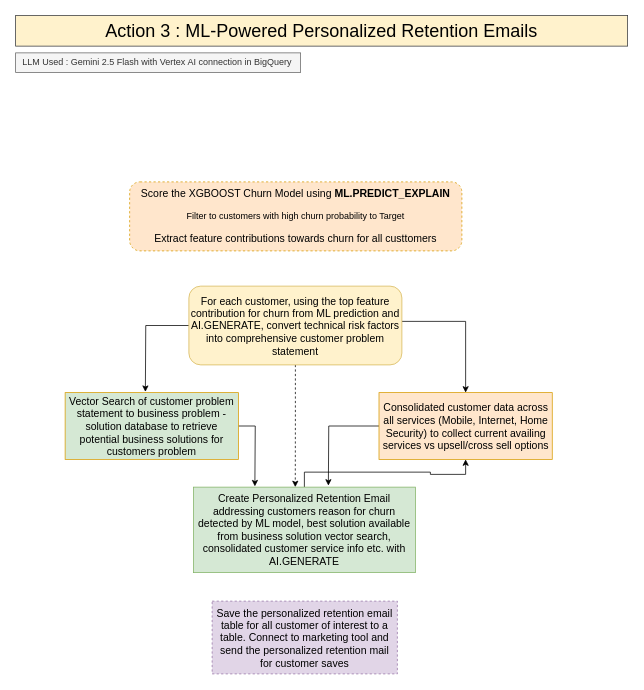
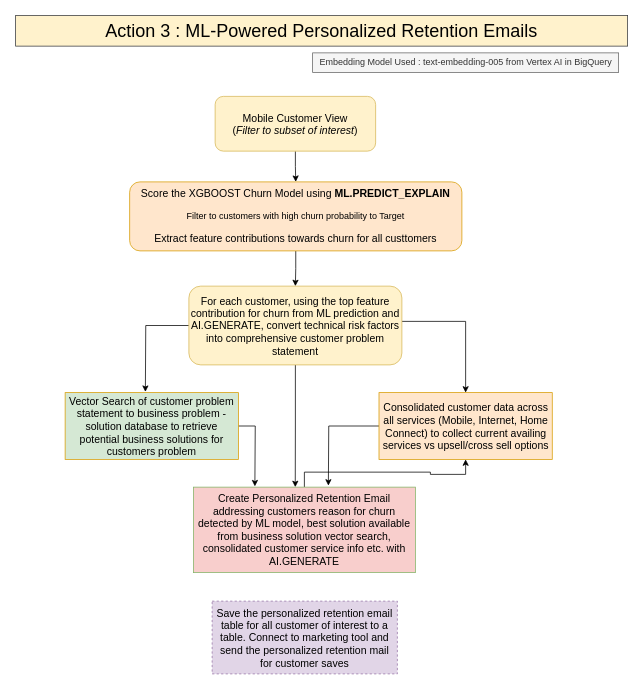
node "LLM Used : Gemini 2.5 Flash with Vertex AI connection in BigQuery": removed
node "Embedding Model Used : text-embedding-005 from Vertex AI in BigQuery": added
node "Mobile Customer View (Filter to subset of interest)": added
edge "Mobile Customer View (Filter to subset of interest)" -> "Score the XGBOOST Churn Model using ML.PREDICT_EXPLAIN Filter to customers with high churn probability to Target Extract feature contributions towards churn for all custtomers": added
node "Score the XGBOOST Churn Model using ML.PREDICT_EXPLAIN Filter to customers with high churn probability to Target Extract feature contributions towards churn for all custtomers": style dashed -> solid
edge "Score the XGBOOST Churn Model using ML.PREDICT_EXPLAIN Filter to customers with high churn probability to Target Extract feature contributions towards churn for all custtomers" -> "For each customer, using the top feature contribution for churn from ML prediction and AI.GENERATE, convert technical risk factors into comprehensive customer problem statement": added
edge "For each customer, using the top feature contribution for churn from ML prediction and AI.GENERATE, convert technical risk factors into comprehensive customer problem statement" -> "Create Personalized Retention Email addressing customers reason for churn detected by ML model, best solution available from business solution vector search, consolidated customer service info etc. with AI.GENERATE": style dashed -> solid
node "Consolidated customer data across all services (Mobile, Internet, Home Security) to collect current availing services vs upsell/cross sell options": label "Consolidated customer data across all services (Mobile, Internet, Home Security) to collect current availing services vs upsell/cross sell options" -> "Consolidated customer data across all services (Mobile, Internet, Home Connect) to collect current availing services vs upsell/cross sell options"
node "Create Personalized Retention Email addressing customers reason for churn detected by ML model, best solution available from business solution vector search, consolidated customer service info etc. with AI.GENERATE": fillcolor #d5e8d4 -> #f8cecc
